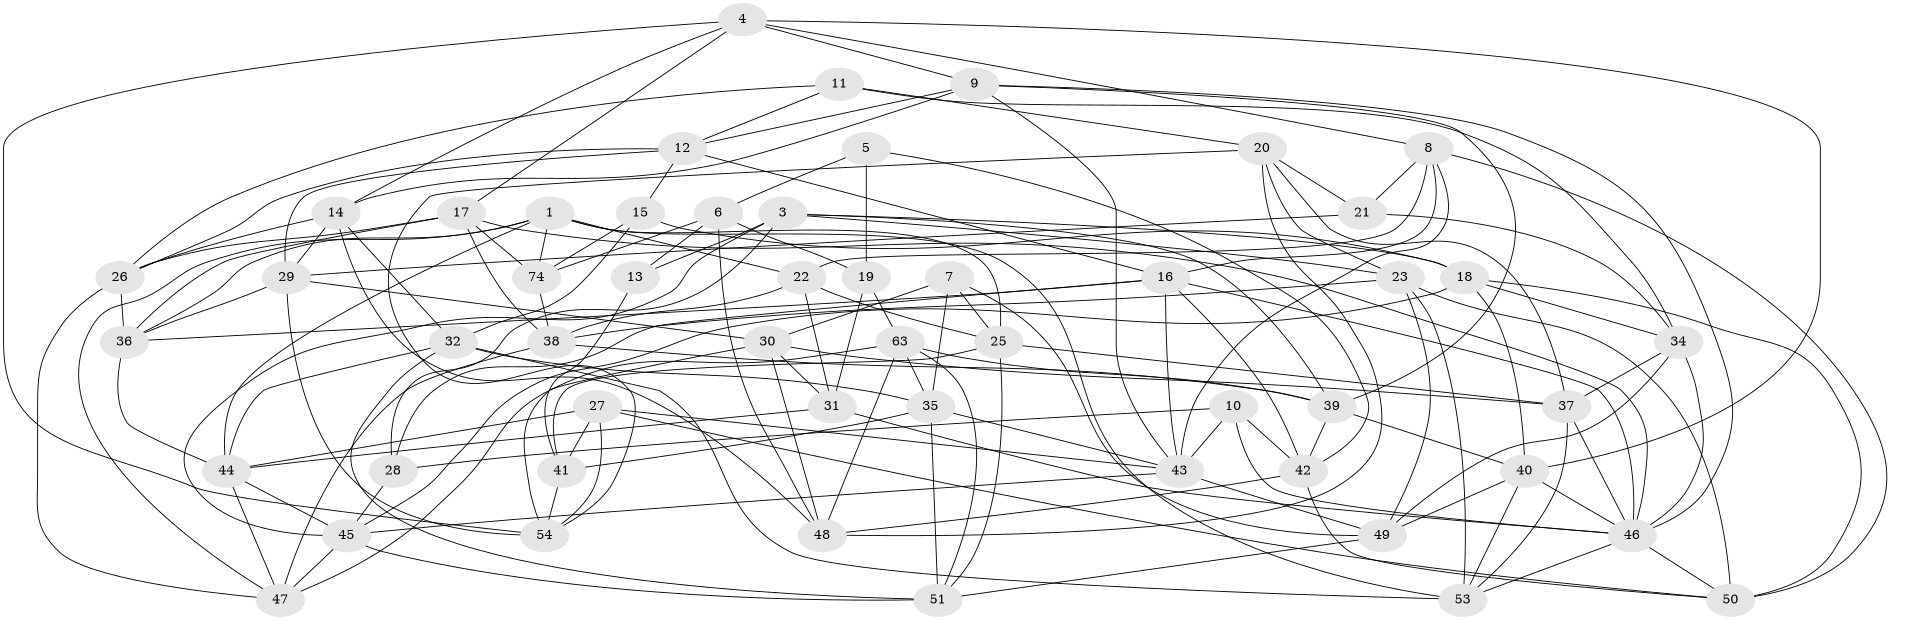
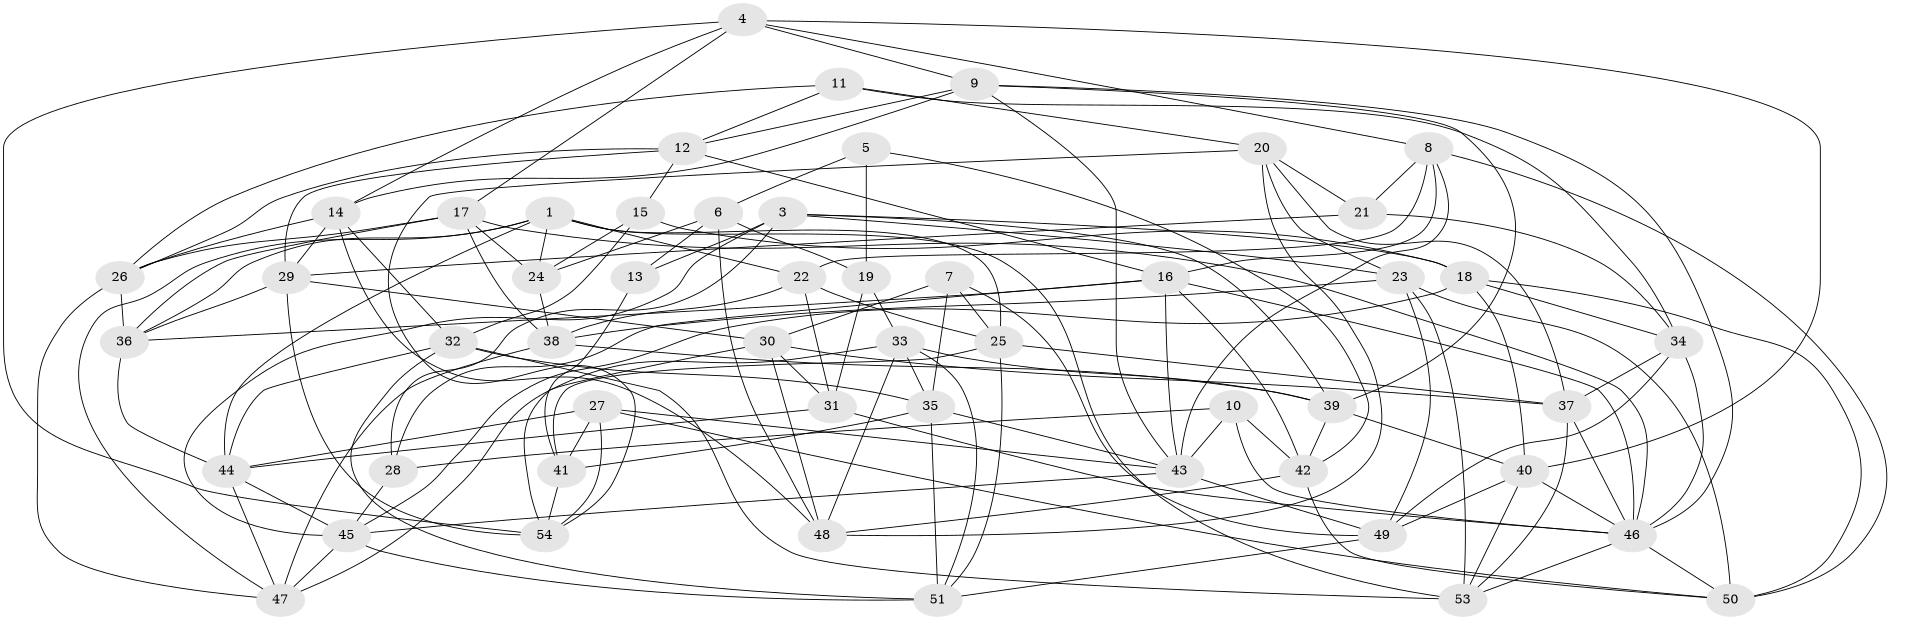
node "74": label "74" -> "24"
node "63": label "63" -> "33"
